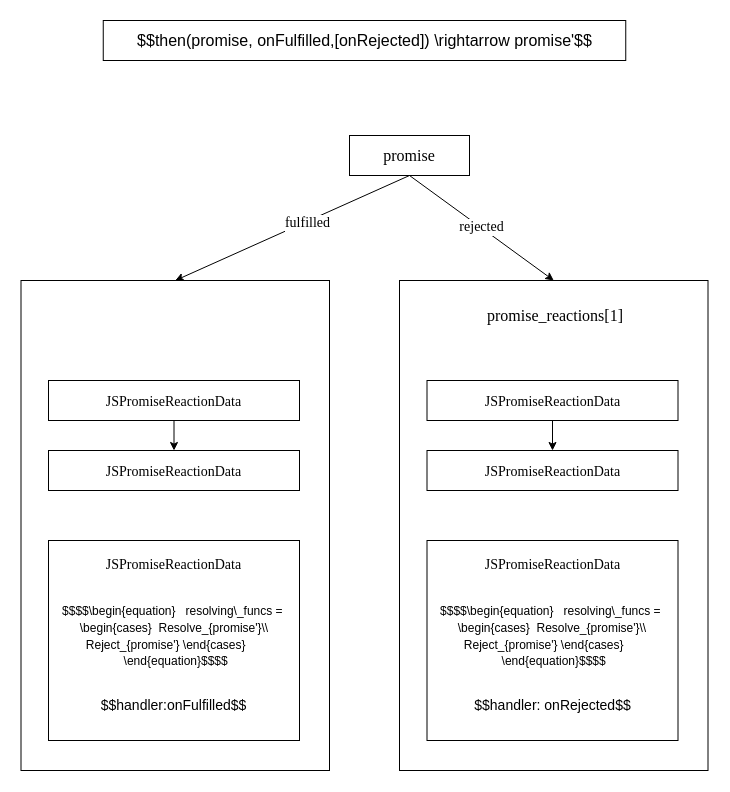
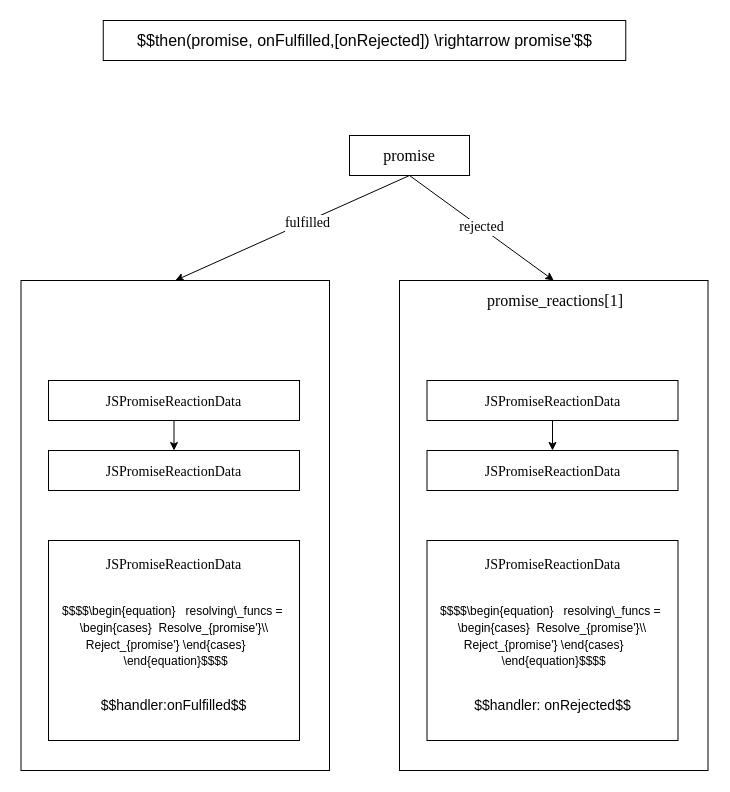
node "promise_reactions[1]": moved (555, 316) -> (555, 301)
